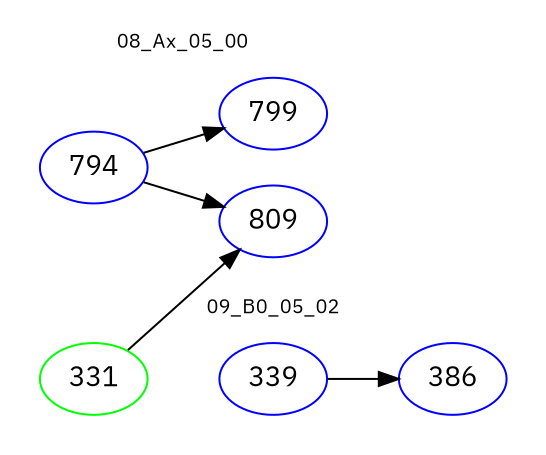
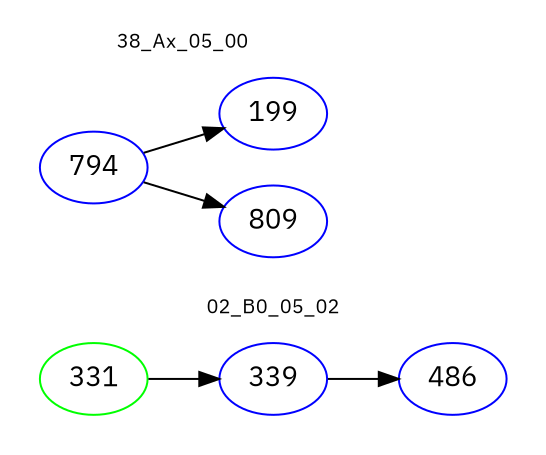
cluster "08_Ax_05_00": label "08_Ax_05_00" -> "38_Ax_05_00"
node "799": label "799" -> "199"
edge "331" -> "809": now "331" -> "339"
cluster "09_B0_05_02": label "09_B0_05_02" -> "02_B0_05_02"
node "386": label "386" -> "486"
